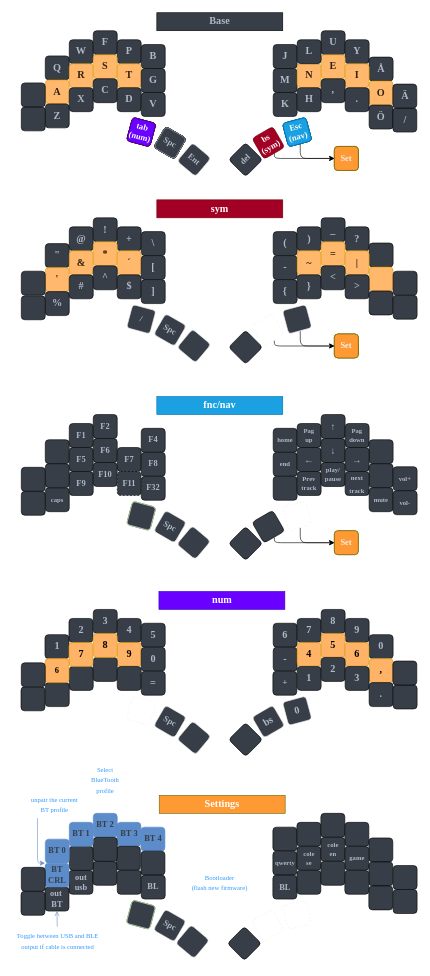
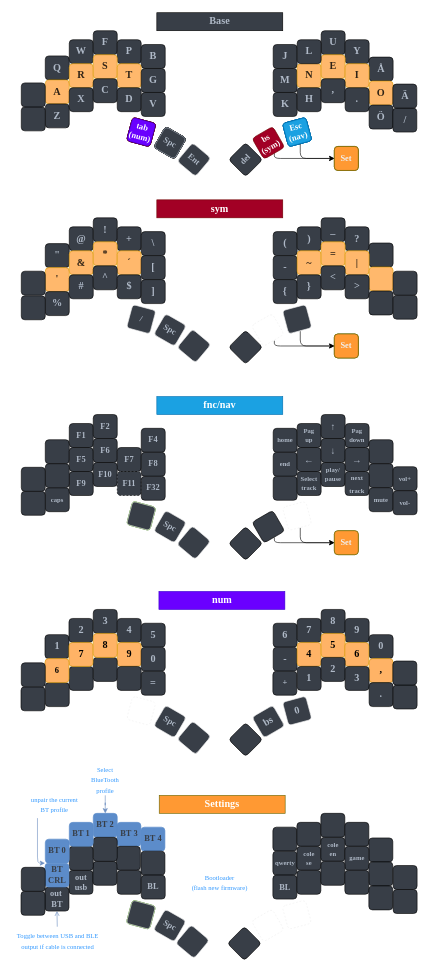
node "Prev track": label "Prev track" -> "Select track"
edge "Select BlueTooth profile" -> "BT 2": added
